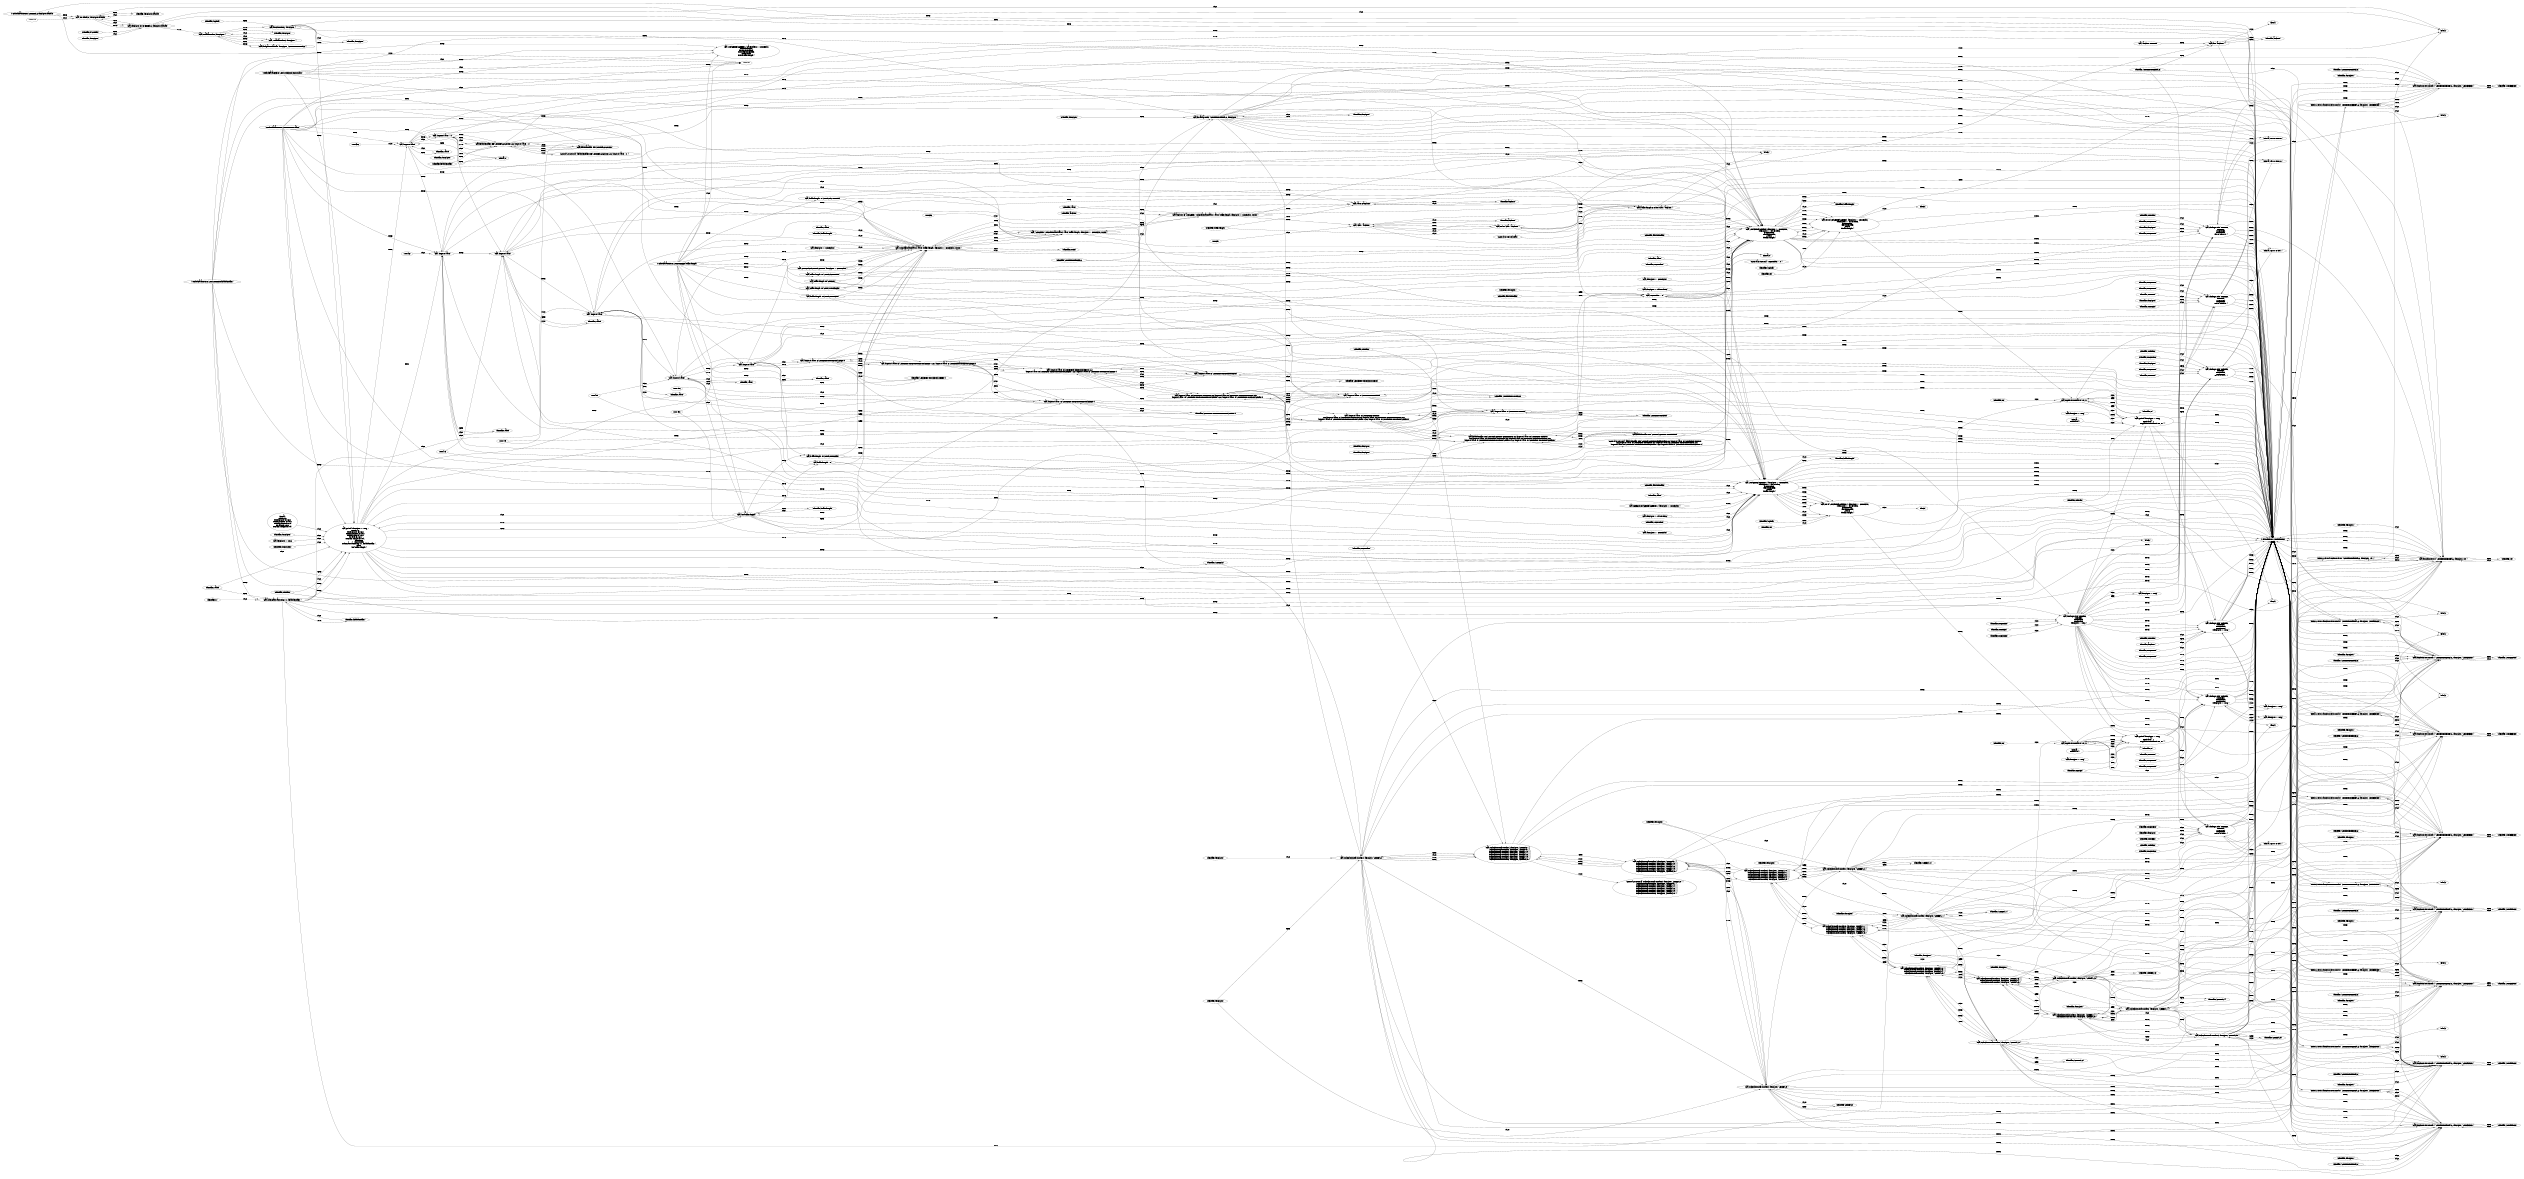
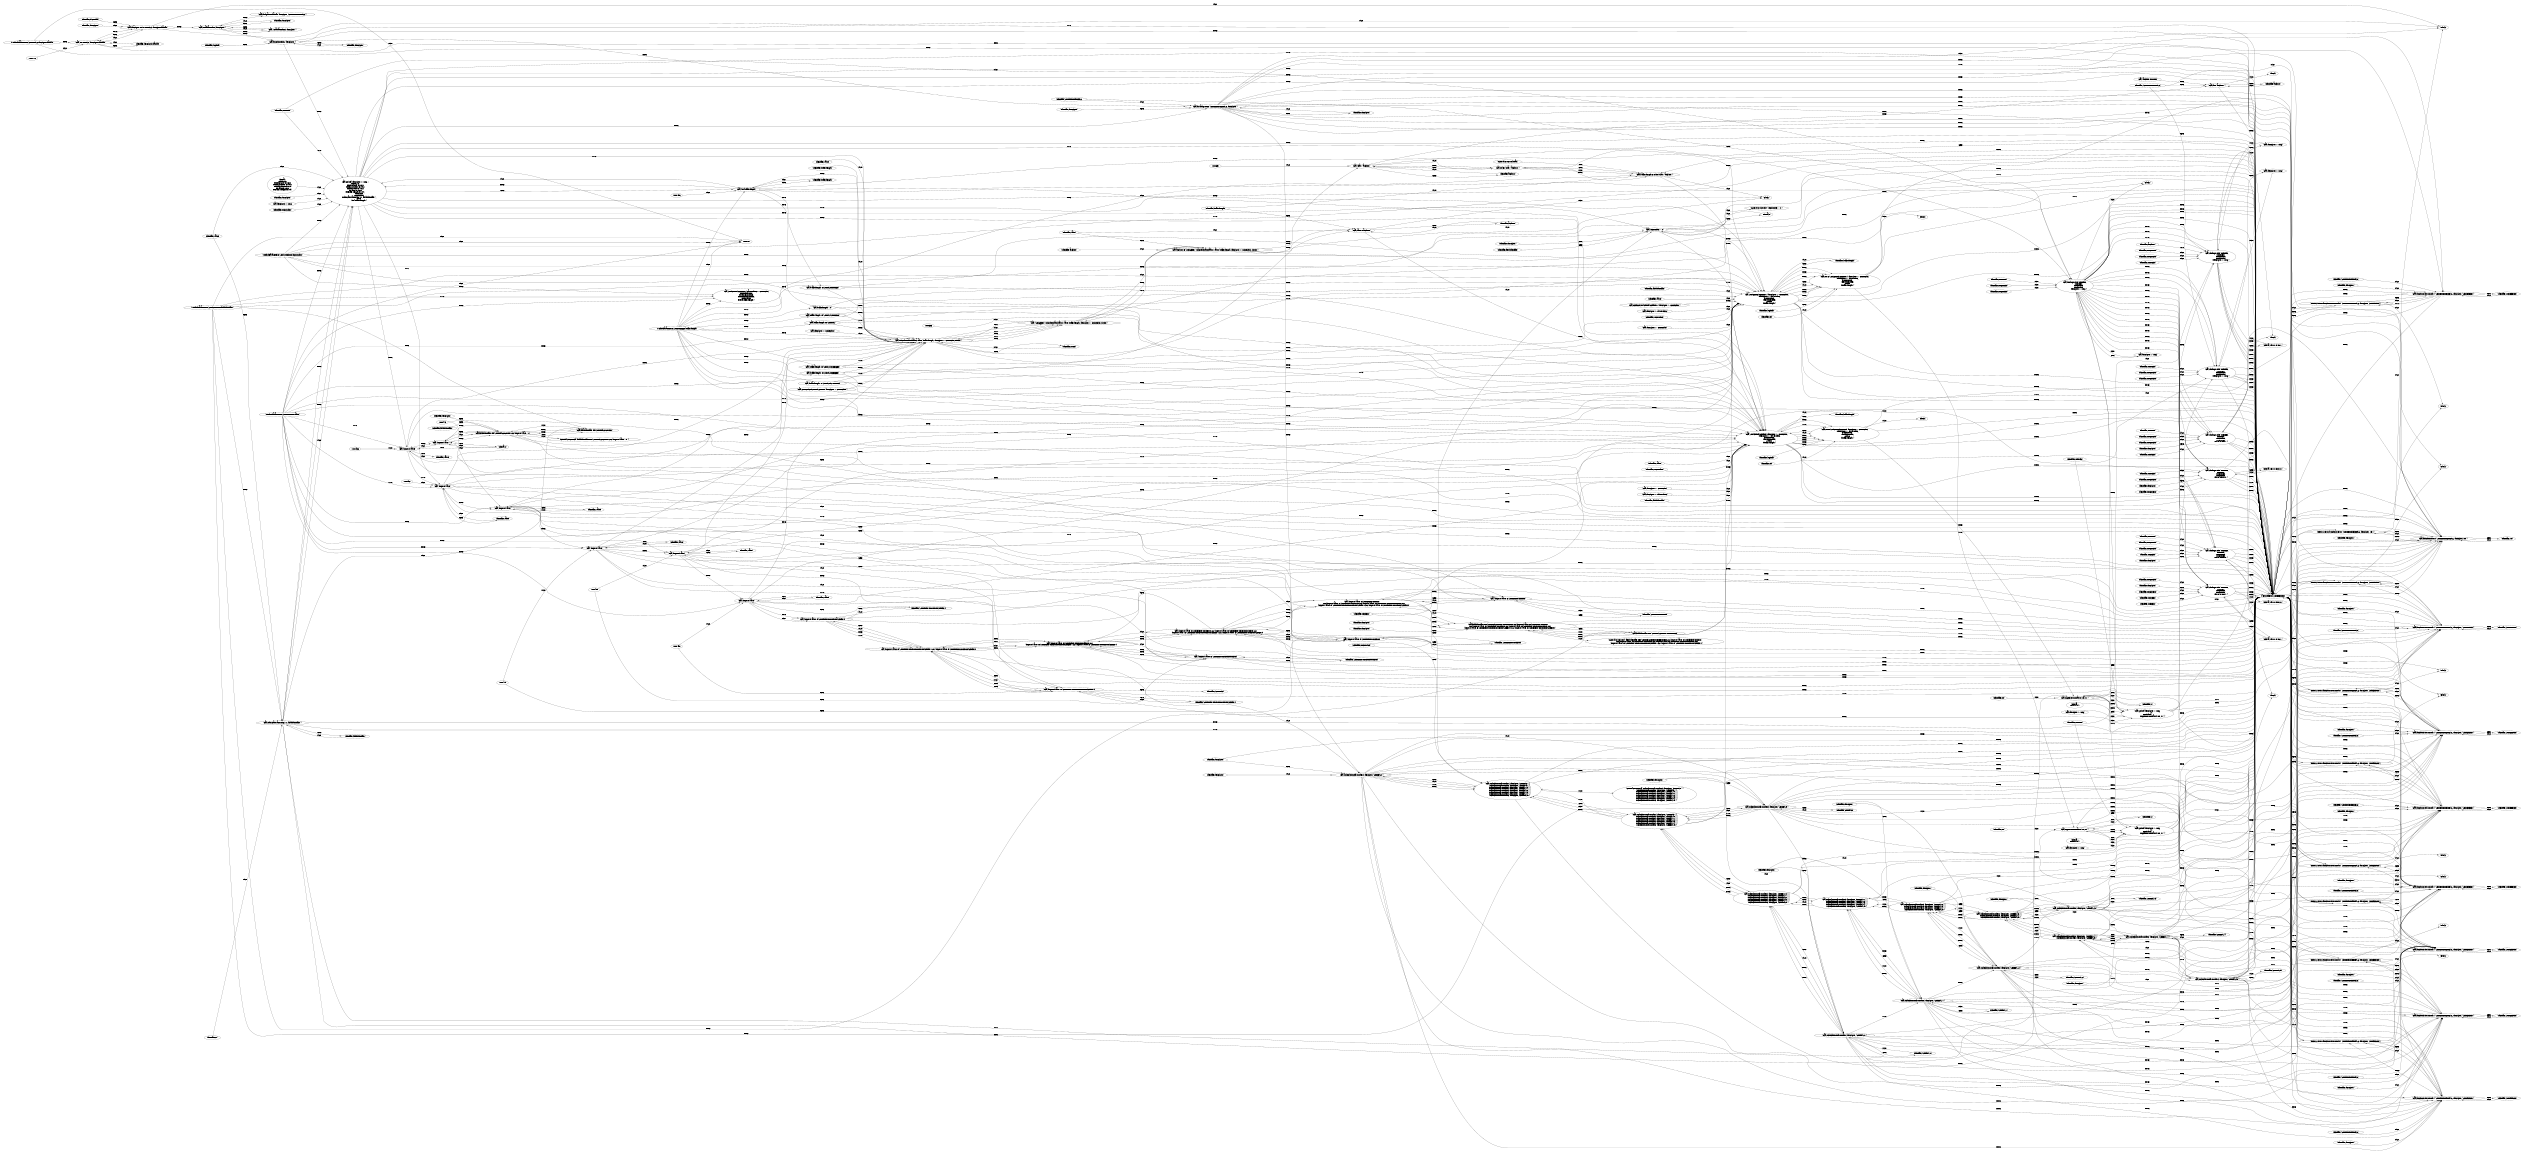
edge "1000473" -> "(Call,(intptr_t)value != SQL_PARAM_INPUT)": label "AST: " -> "CFG: "
edge "(Identifier,STATE_S8)" -> "(Call,__check_stmt_from_desc( descriptor, STATE_S8 ))": now "(Identifier,SQL_PARAM_INPUT_OUTPUT_STREAM)" -> "(Call,__check_stmt_from_desc( descriptor, STATE_S8 ))"
